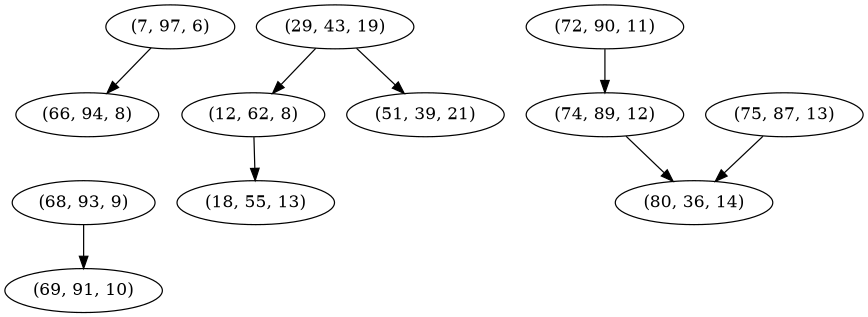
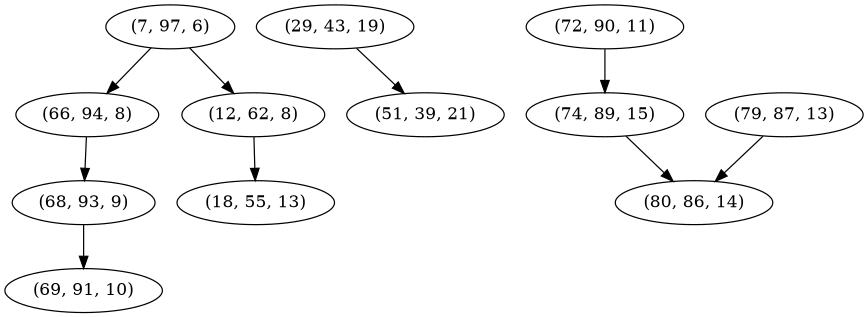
edge "(29, 43, 19)" -> "(12, 62, 8)": now "(7, 97, 6)" -> "(12, 62, 8)"
node "(74, 89, 12)": label "(74, 89, 12)" -> "(74, 89, 15)"
node "(75, 87, 13)": label "(75, 87, 13)" -> "(79, 87, 13)"
edge "(66, 94, 8)" -> "(68, 93, 9)": added
node "(80, 36, 14)": label "(80, 36, 14)" -> "(80, 86, 14)"
